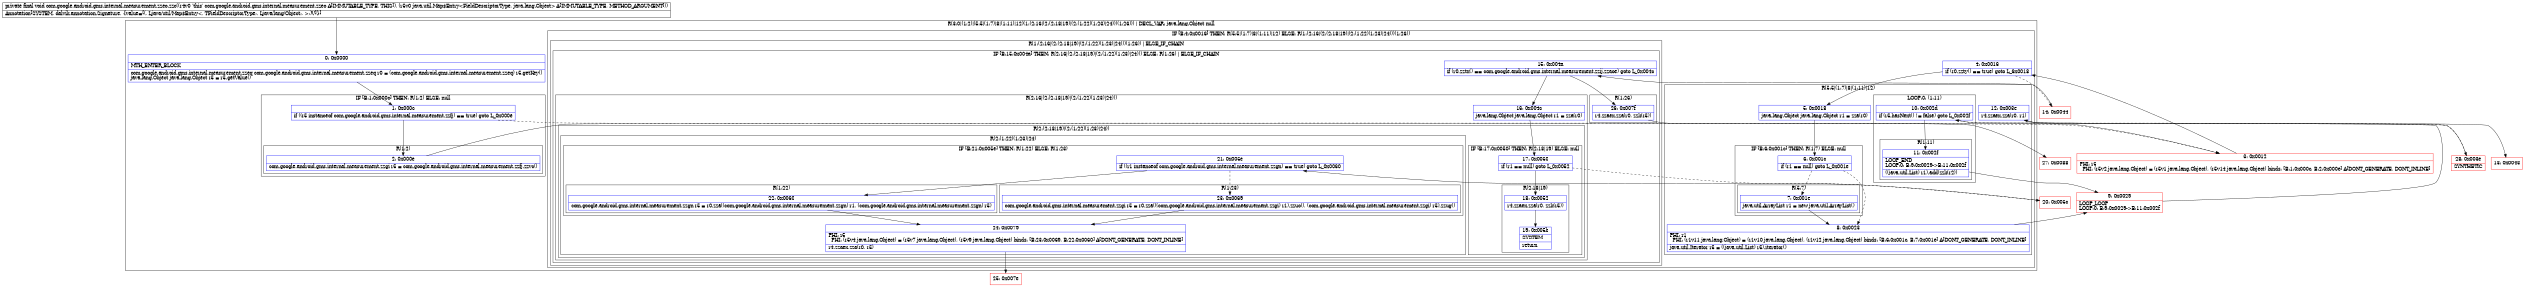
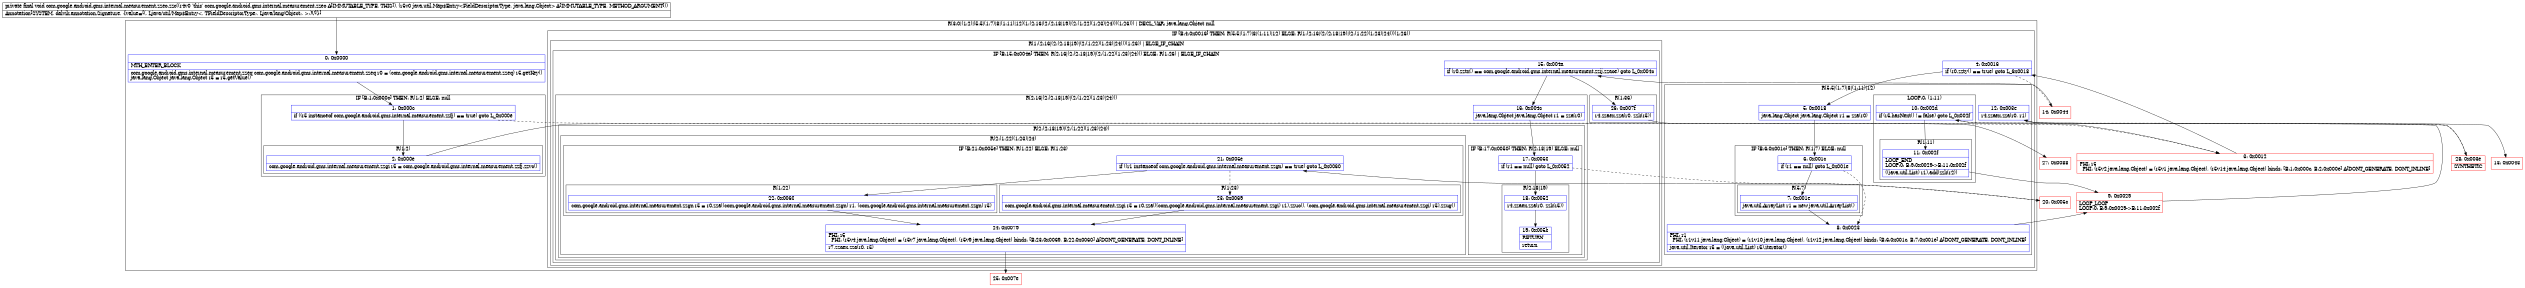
cluster "R(1:26)": label "R(1:26)" -> "R(1:36)"
edge "6: 0x001c" -> "7: 0x001e": style dashed -> solid
node "19: 0x005b": text "SYSTEM" -> "RETURN"
node "24: 0x0079": text "r4.zzaex.zza(r0, r5)" -> "r7.zzaex.zza(r0, r5)"
